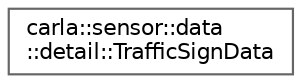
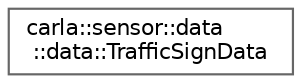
node "carla::sensor::data ::detail::TrafficSignData": label "carla::sensor::data ::detail::TrafficSignData" -> "carla::sensor::data ::data::TrafficSignData"
